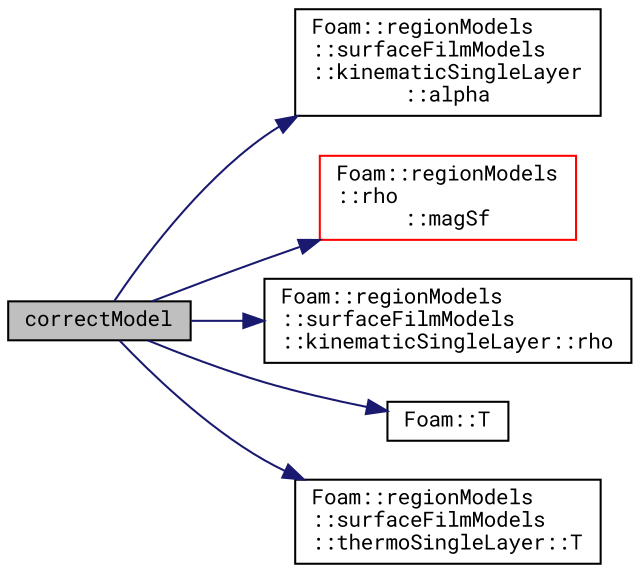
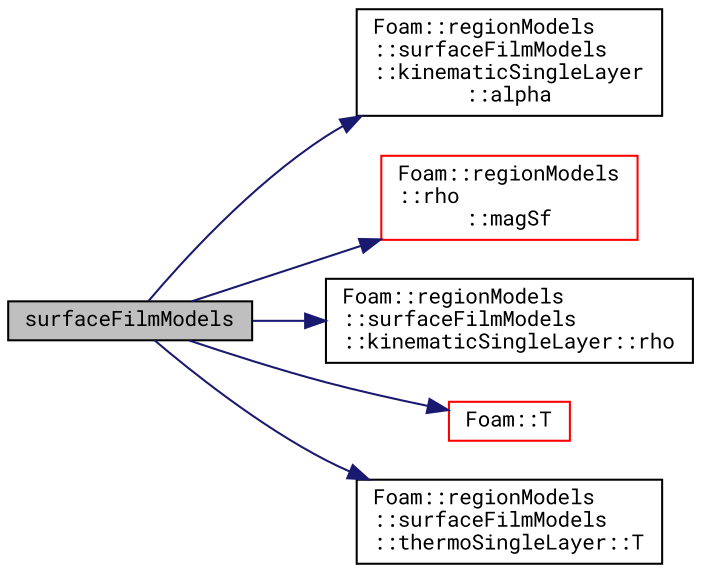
node "correctModel": label "correctModel" -> "surfaceFilmModels"
node "Foam::T": color black -> red
